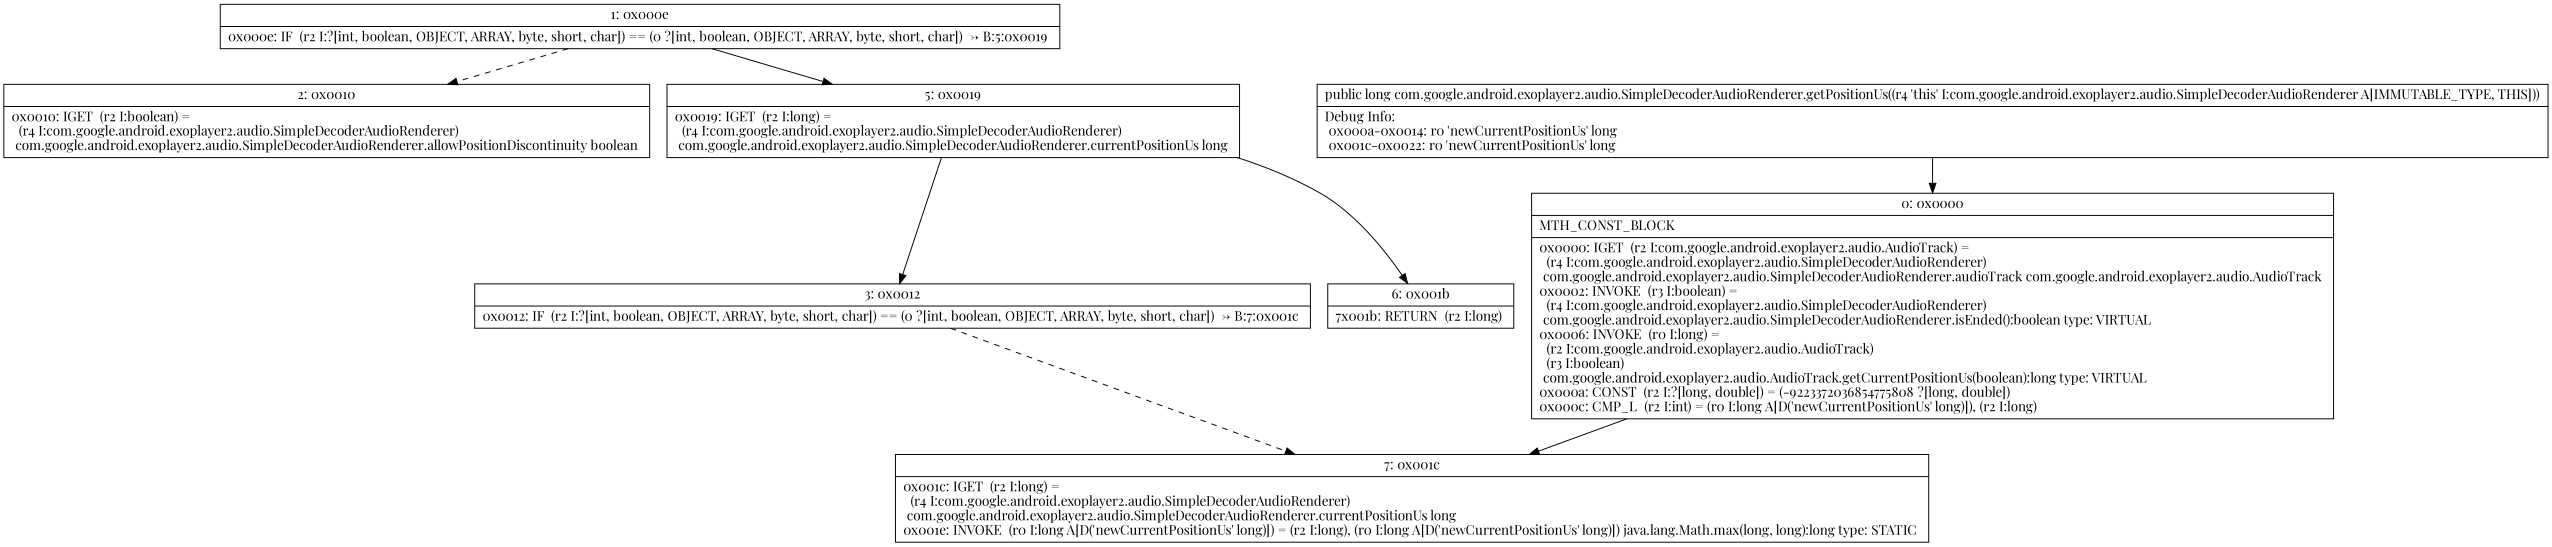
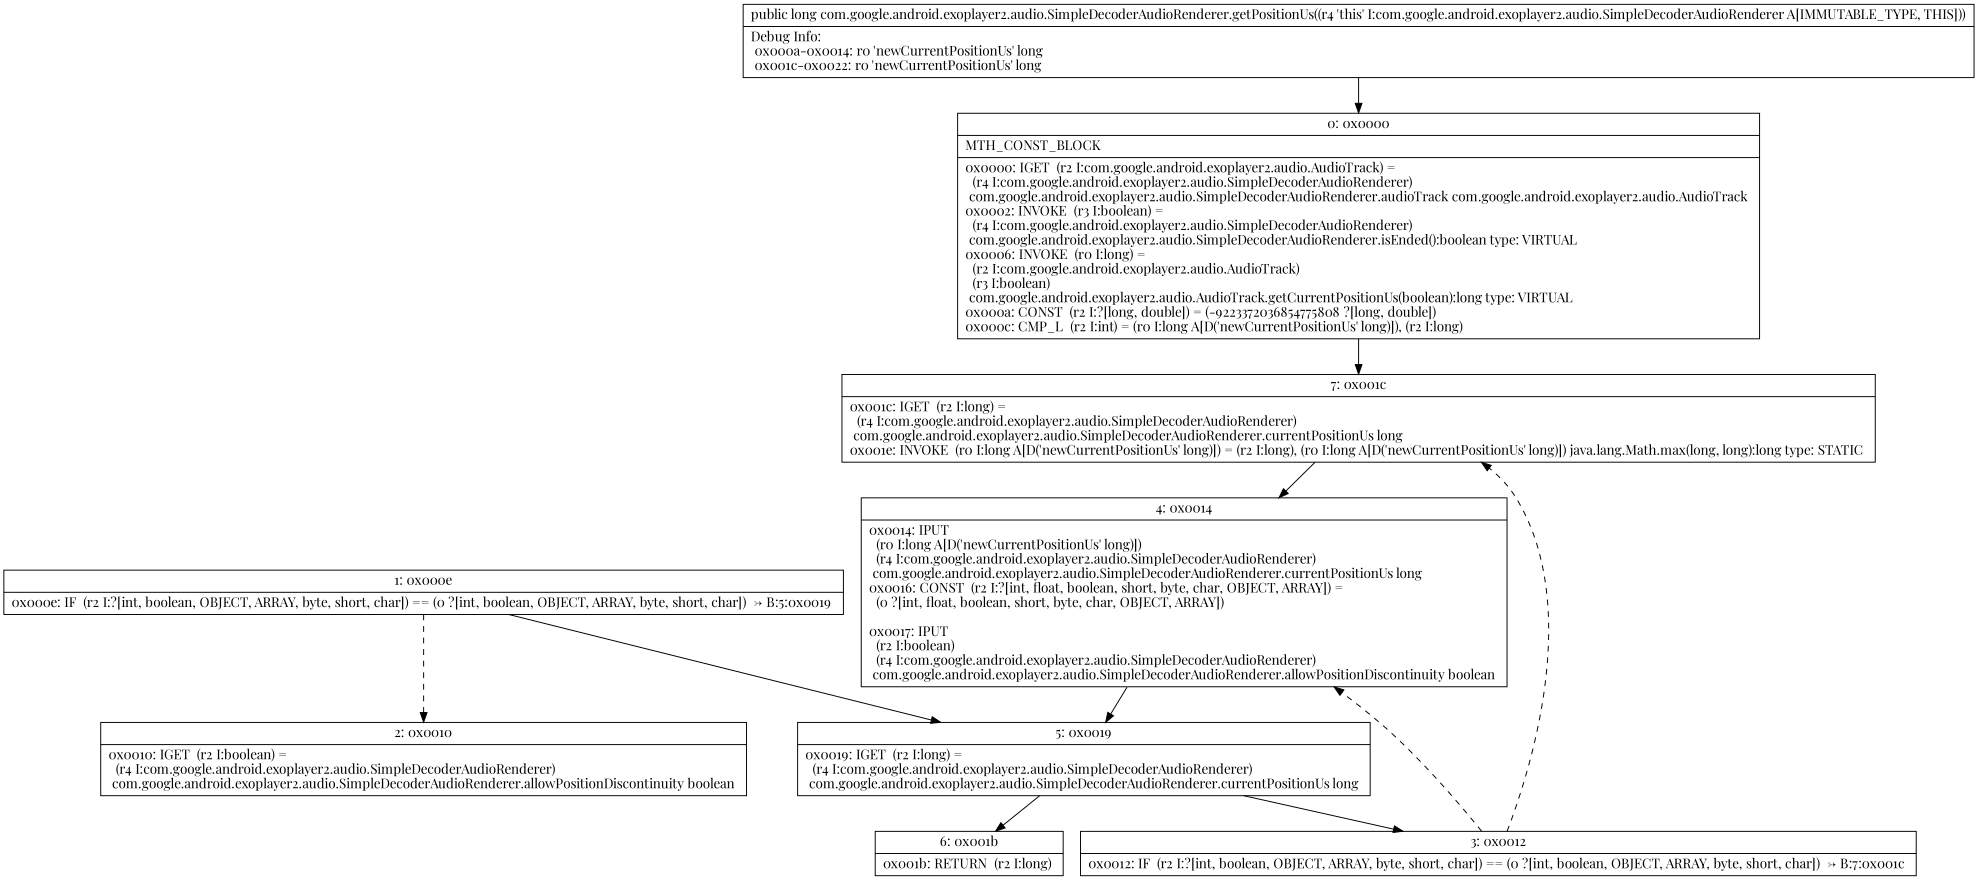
node "6: 0x001b": text "7x001b: RETURN  (r2 I:long)" -> "0x001b: RETURN  (r2 I:long)"
node "4: 0x0014": added
